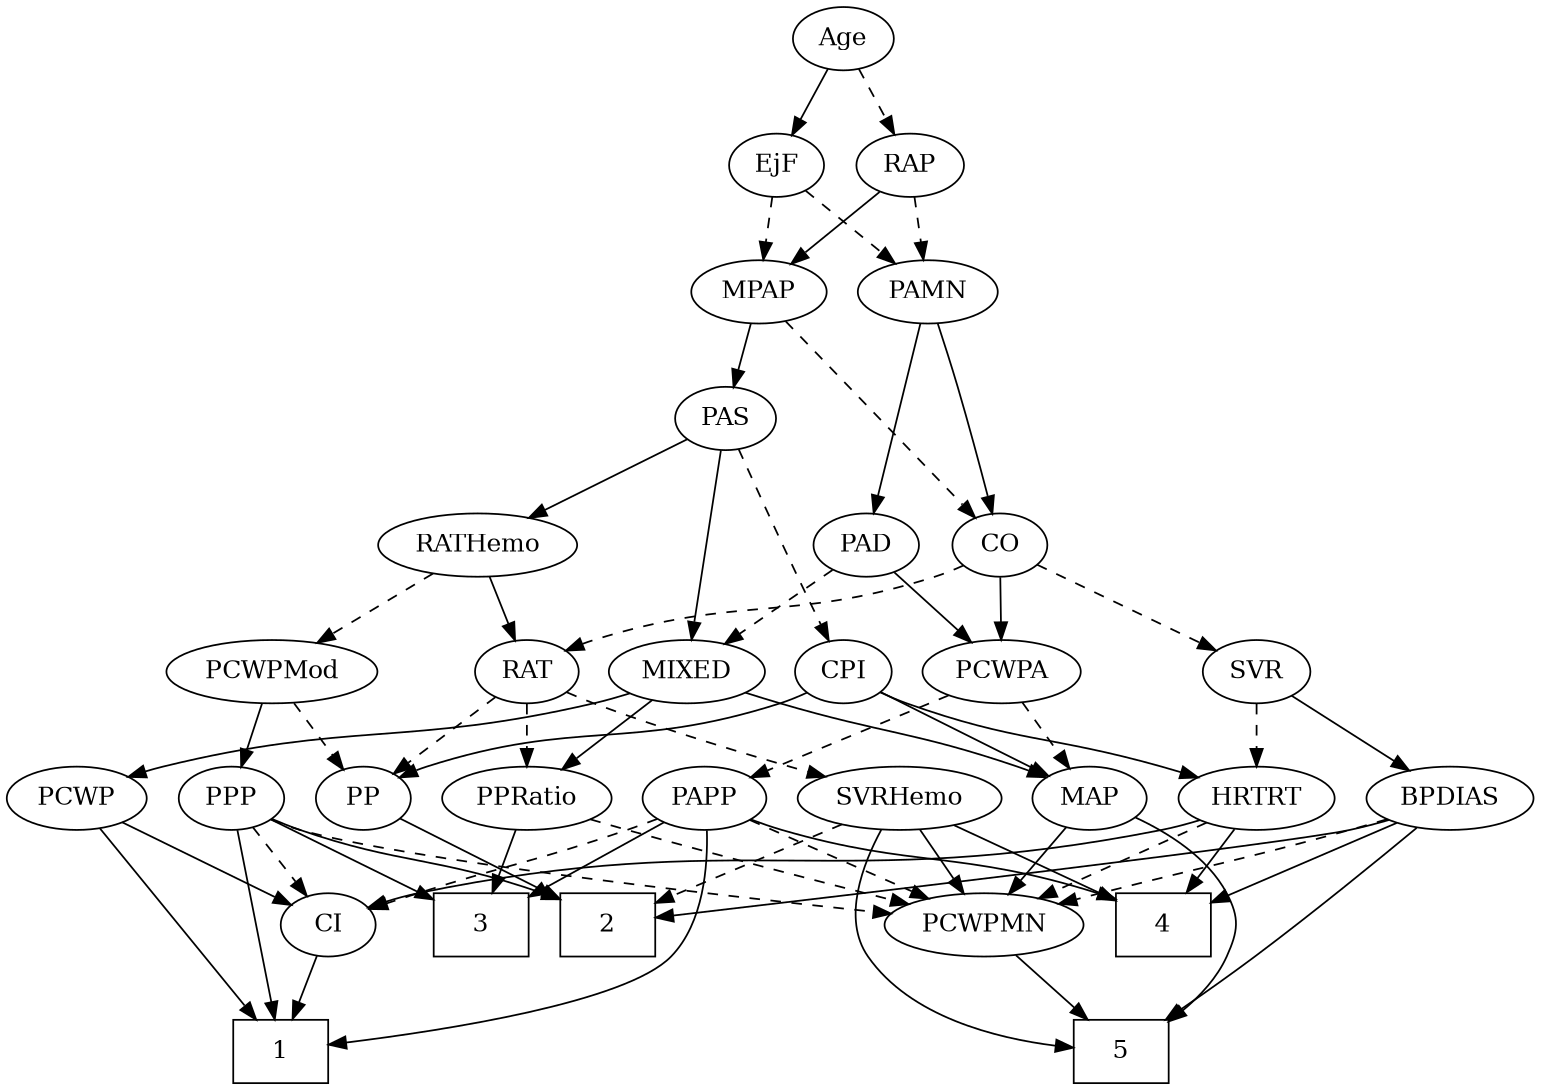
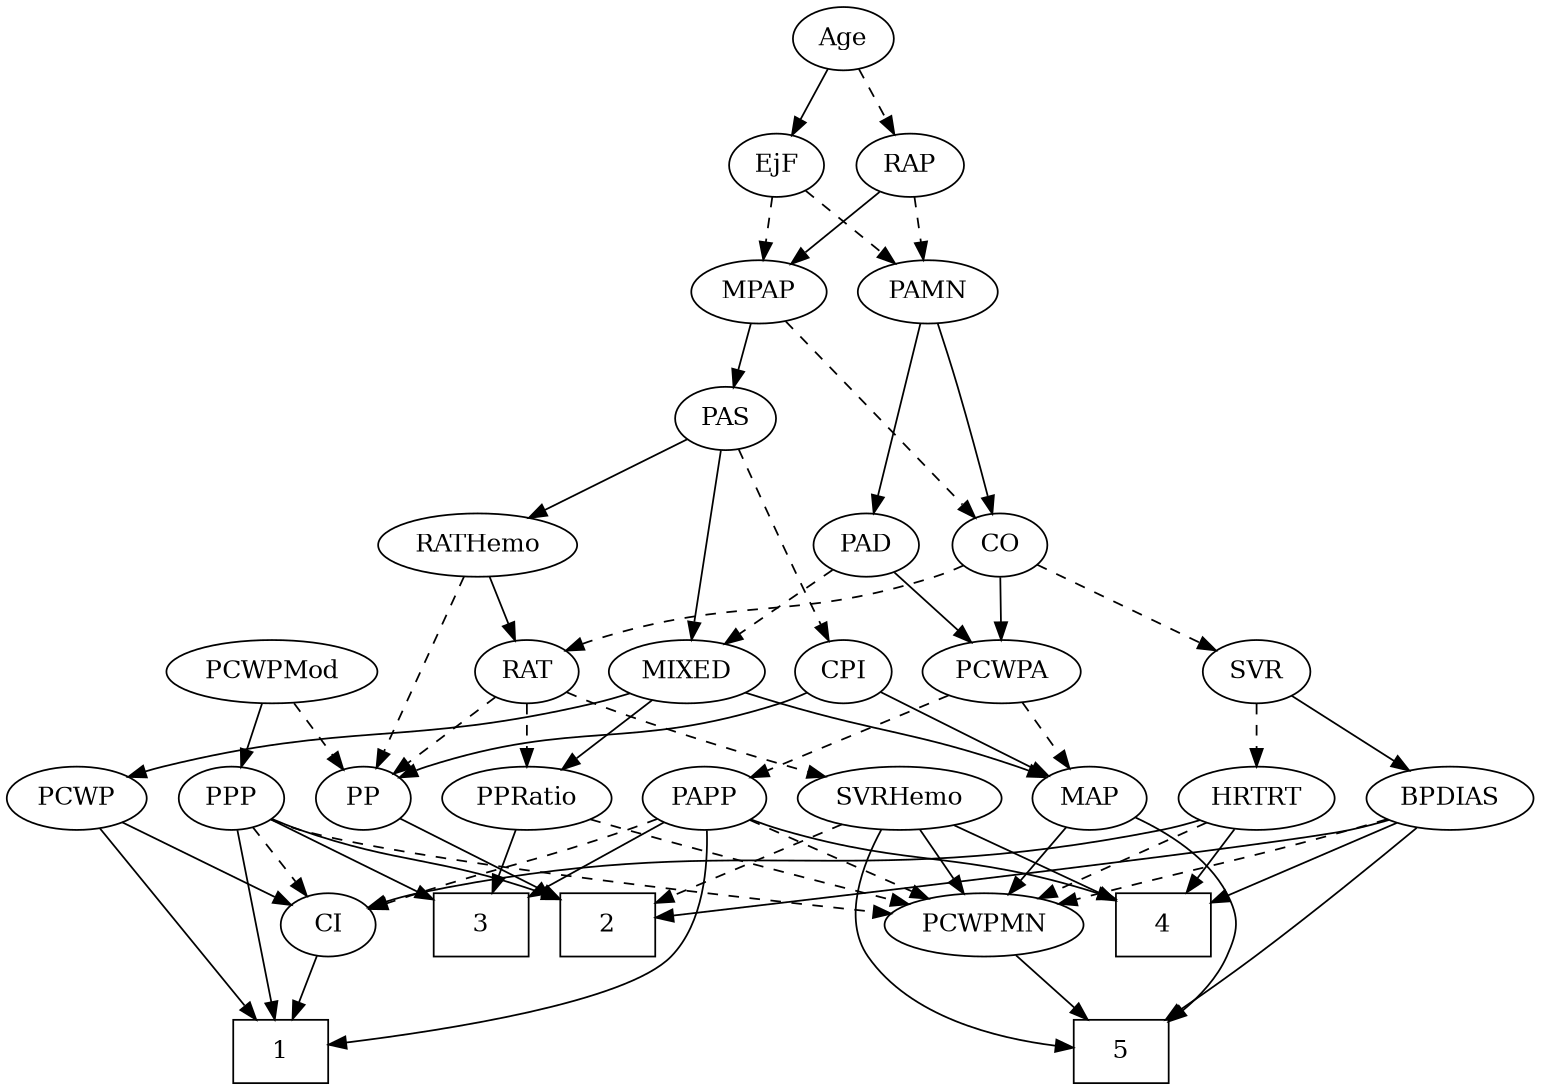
edge "RATHemo" -> "PCWPMod": now "RATHemo" -> "PP"
edge "CPI" -> "HRTRT": removed
